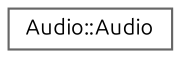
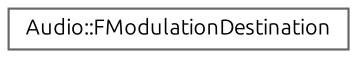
node "Audio::Audio": label "Audio::Audio" -> "Audio::FModulationDestination"
